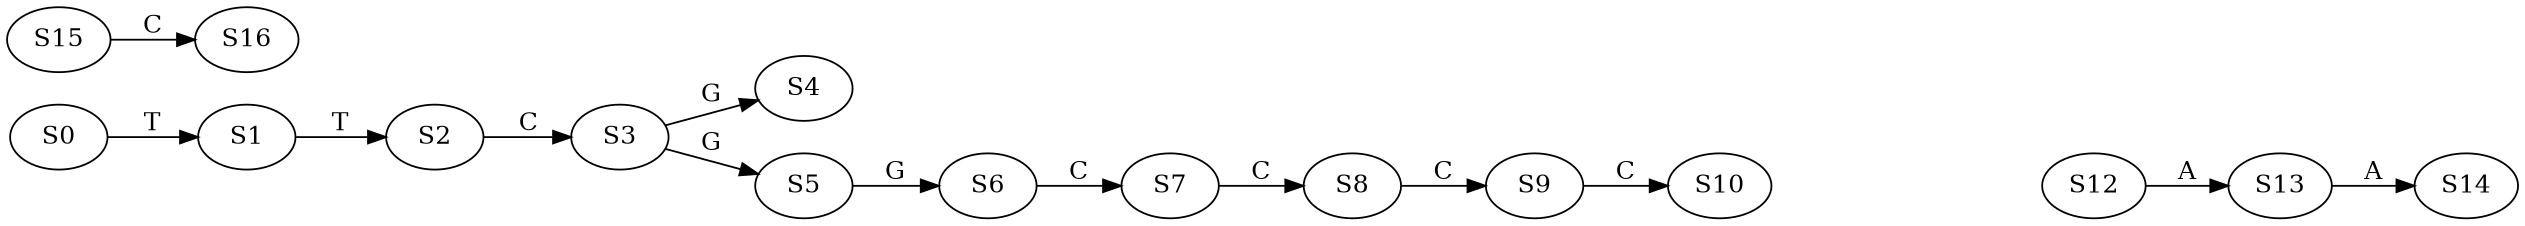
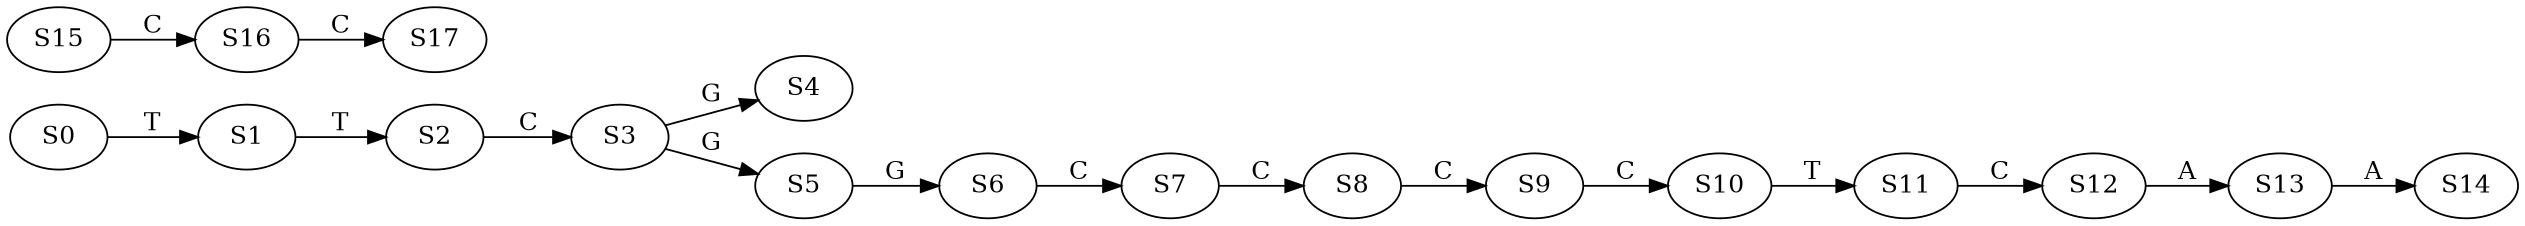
node "S17": added
node "S11": added
